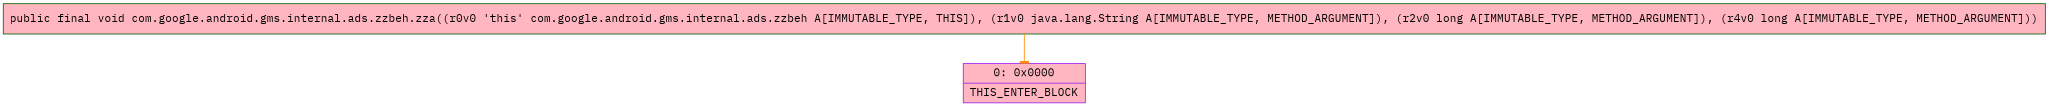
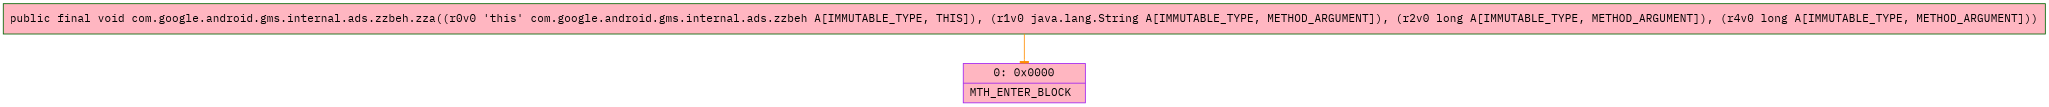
node "0: 0x0000": text "THIS_ENTER_BLOCK" -> "MTH_ENTER_BLOCK"
